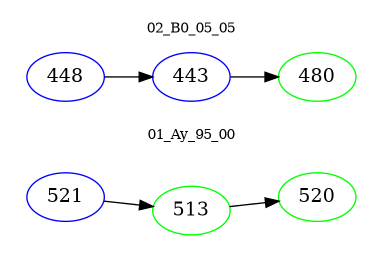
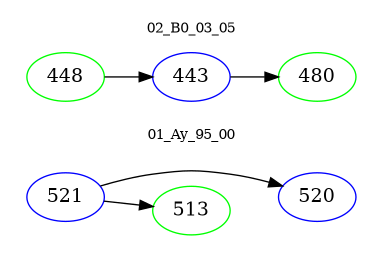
cluster "02_B0_05_05": label "02_B0_05_05" -> "02_B0_03_05"
node "448": color blue -> green
node "520": color green -> blue
edge "513" -> "520": now "521" -> "520"
